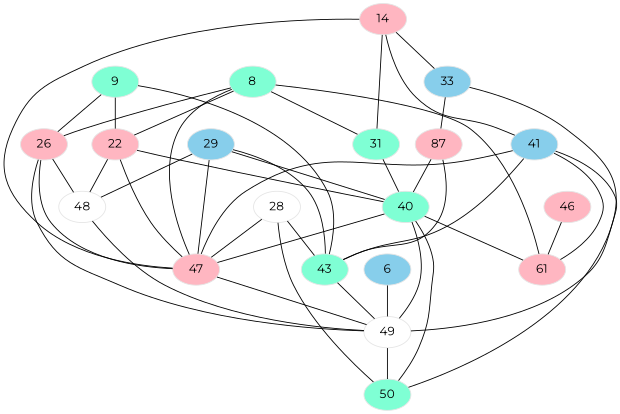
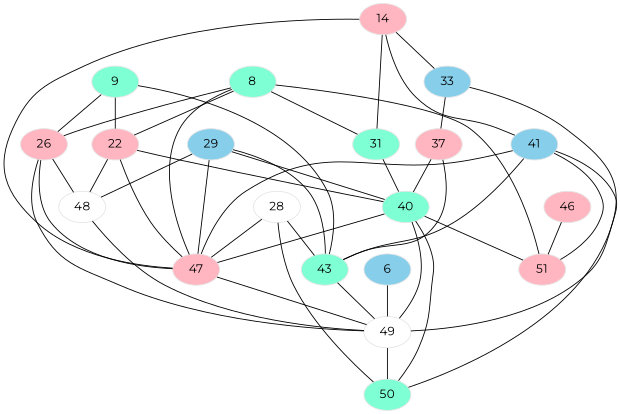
node "87": label "87" -> "37"
node "61": label "61" -> "51"
